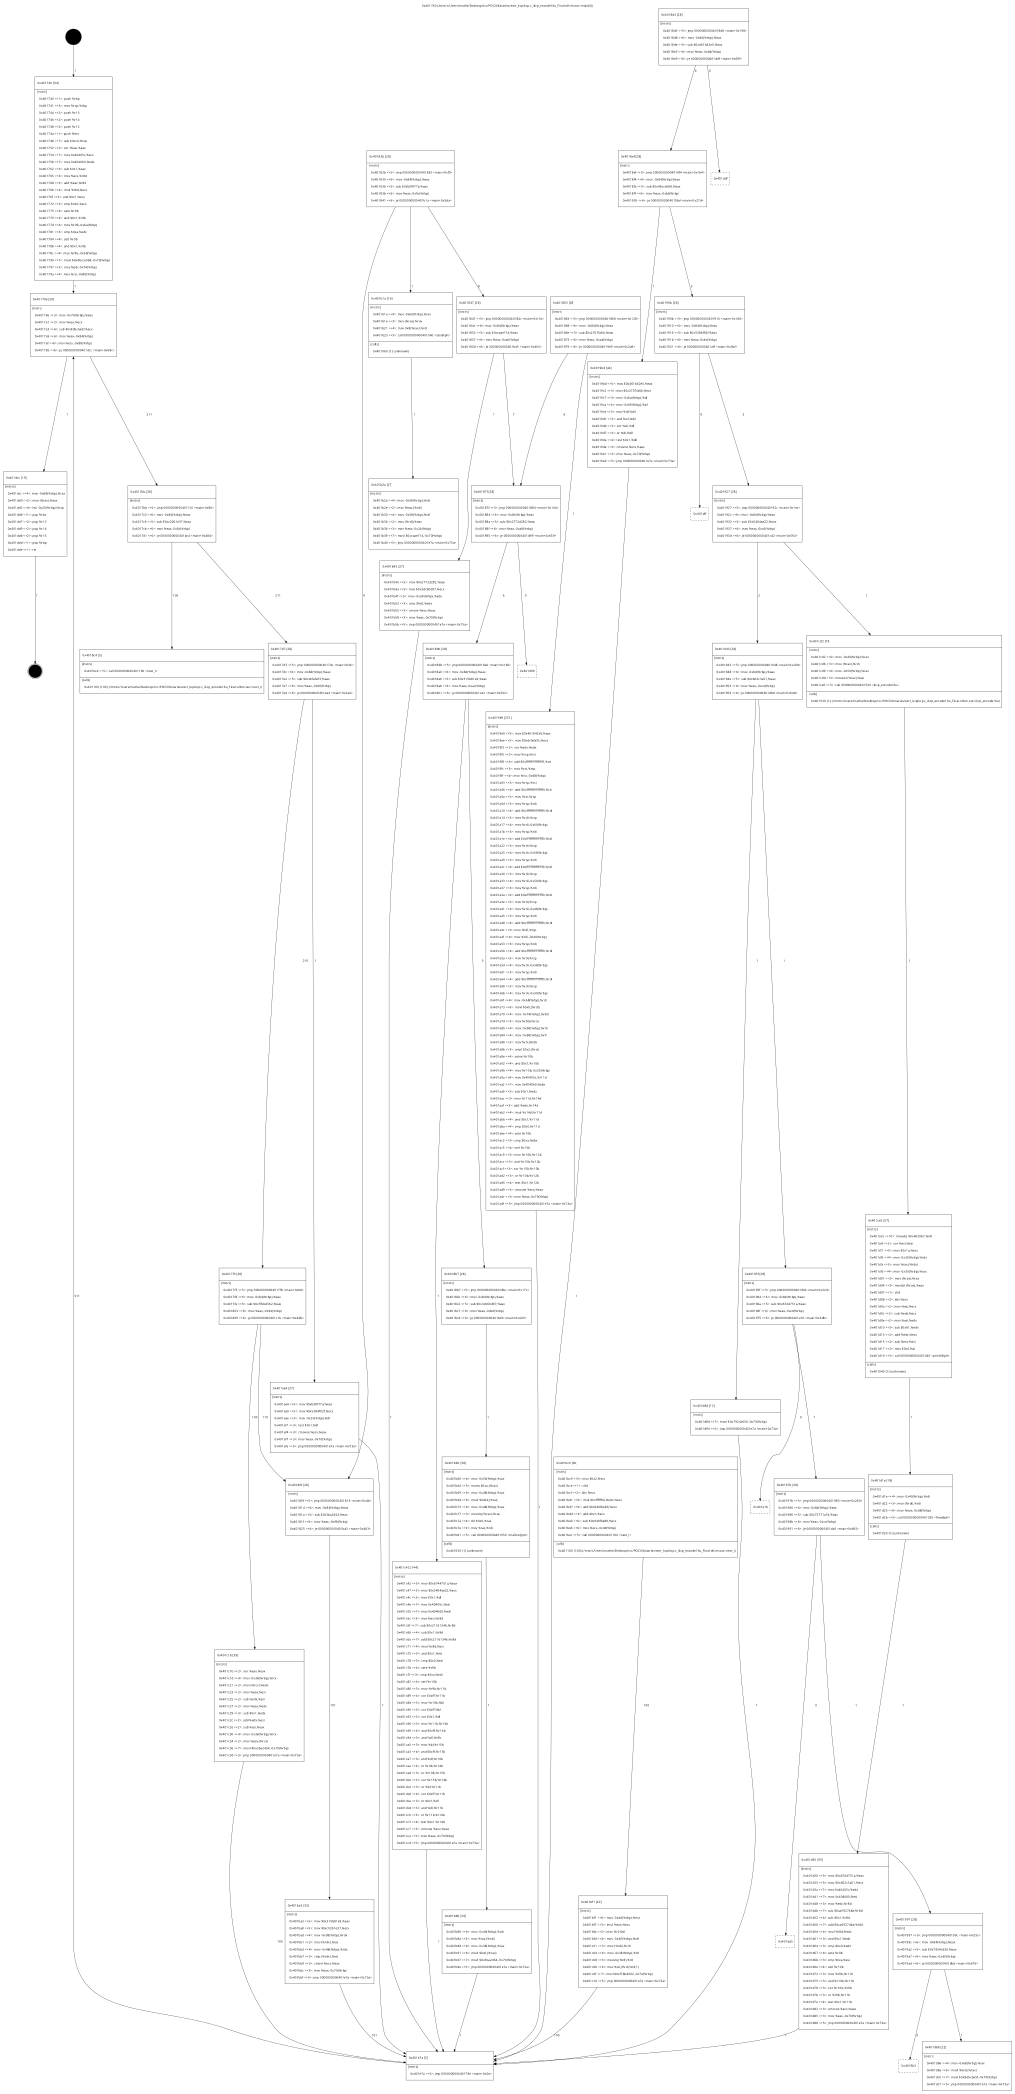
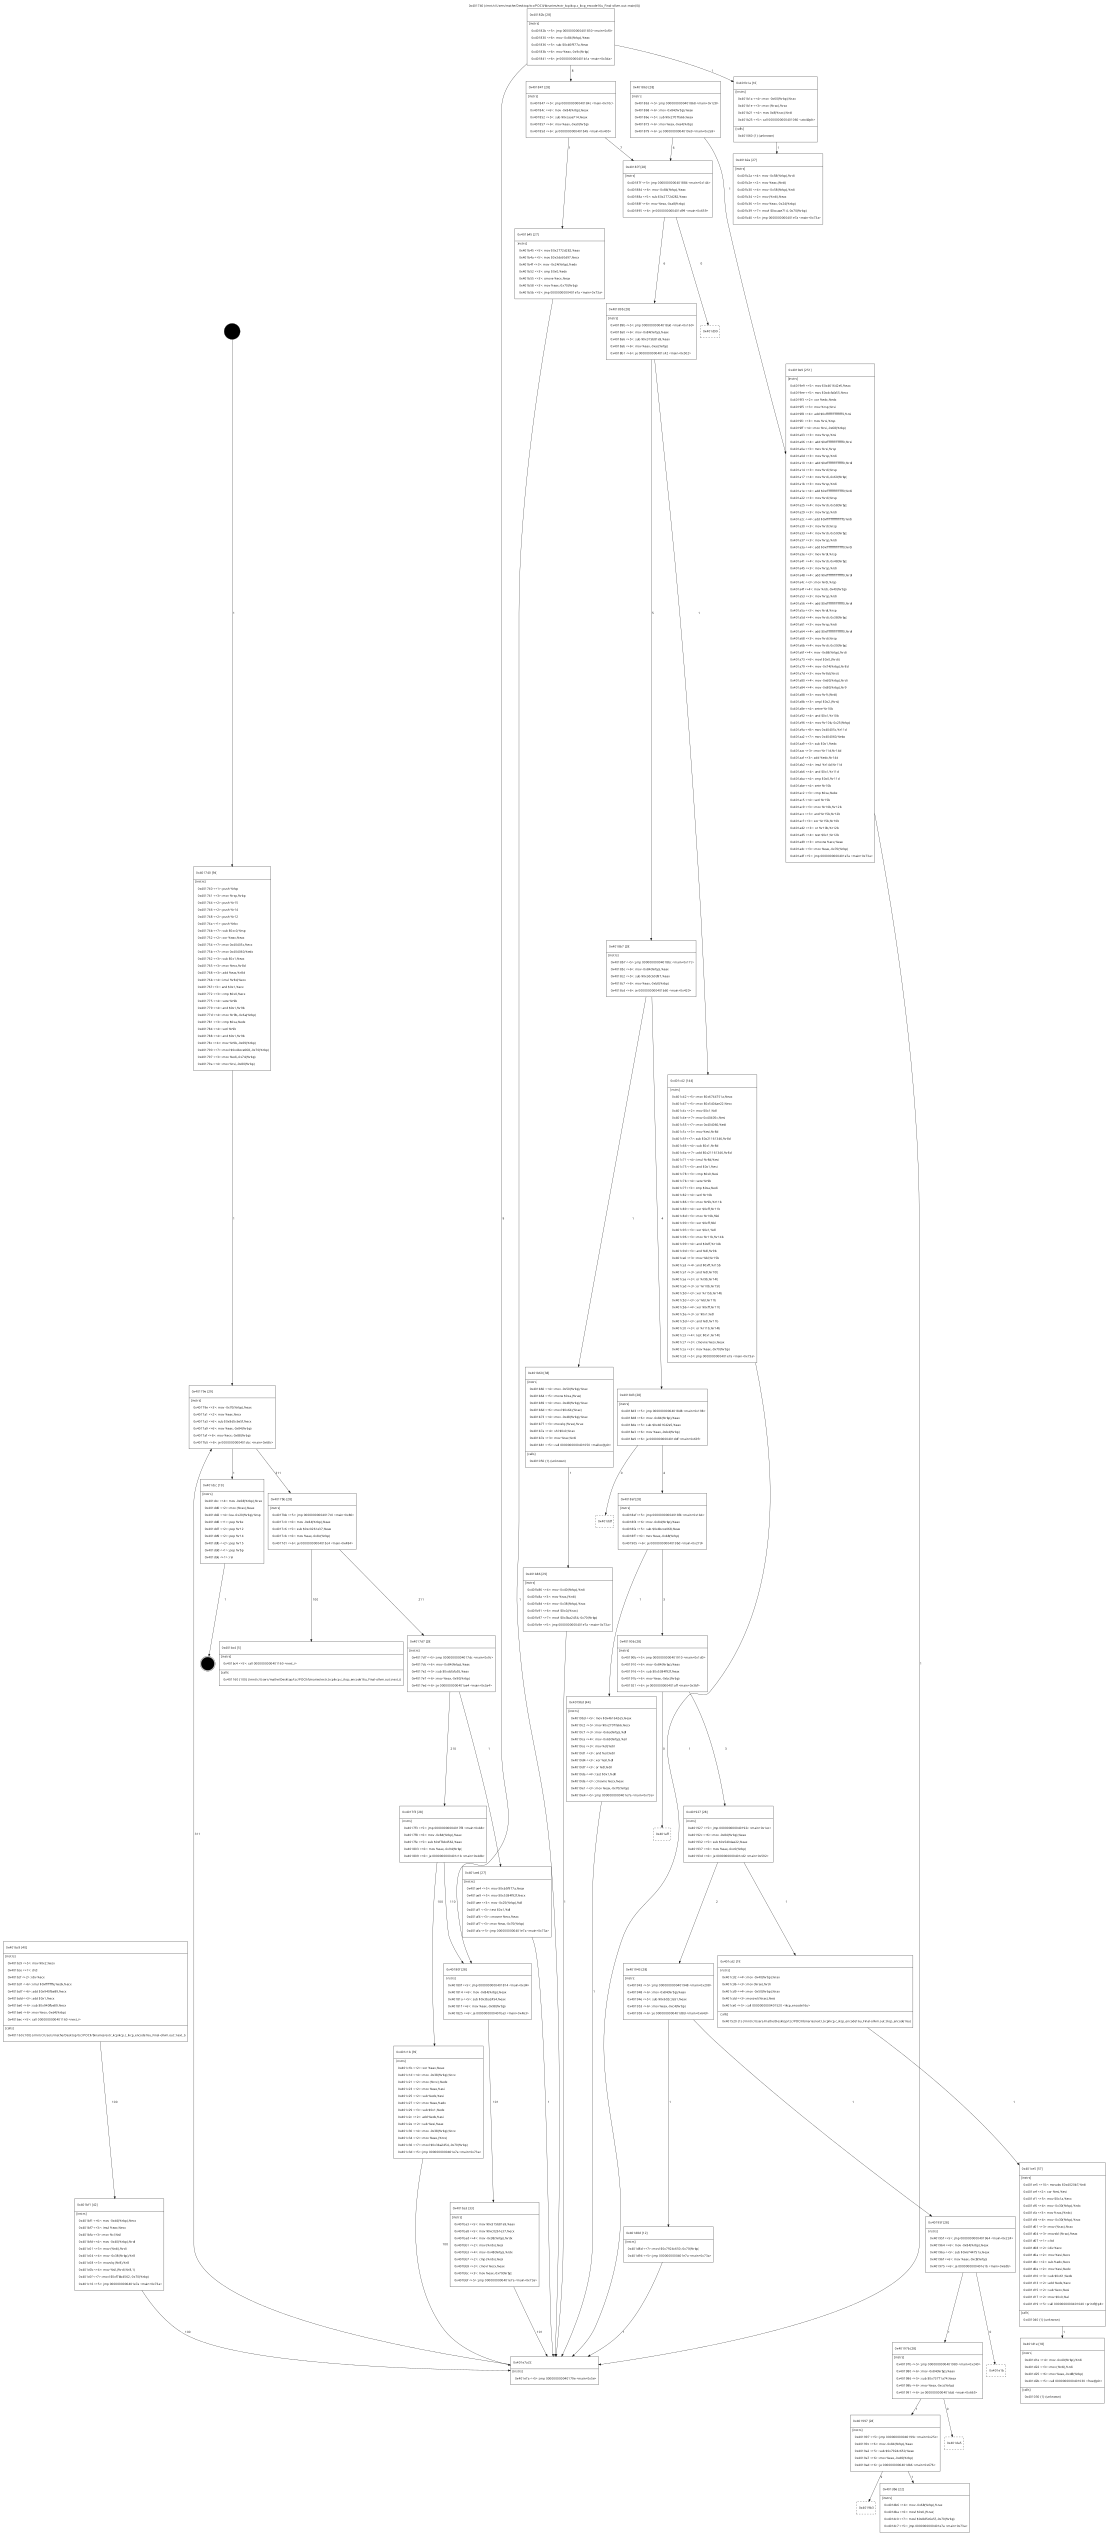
edge "0x4018b7 [28]" -> "0x4018d3 [28]": added, label "4"
node "0x401d30 [93]": removed
